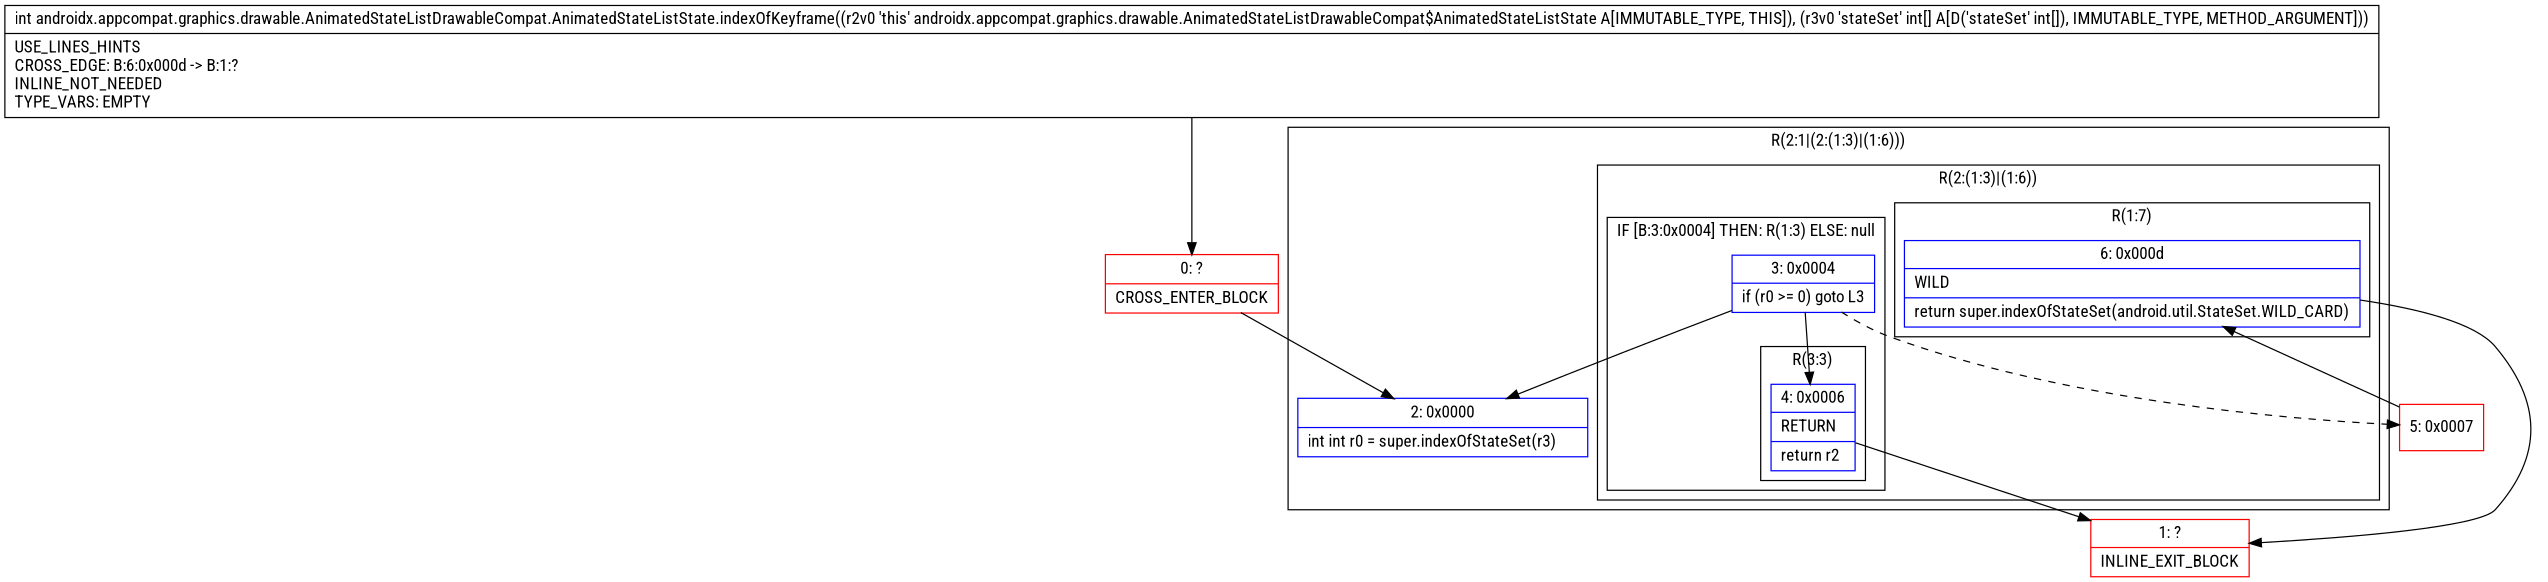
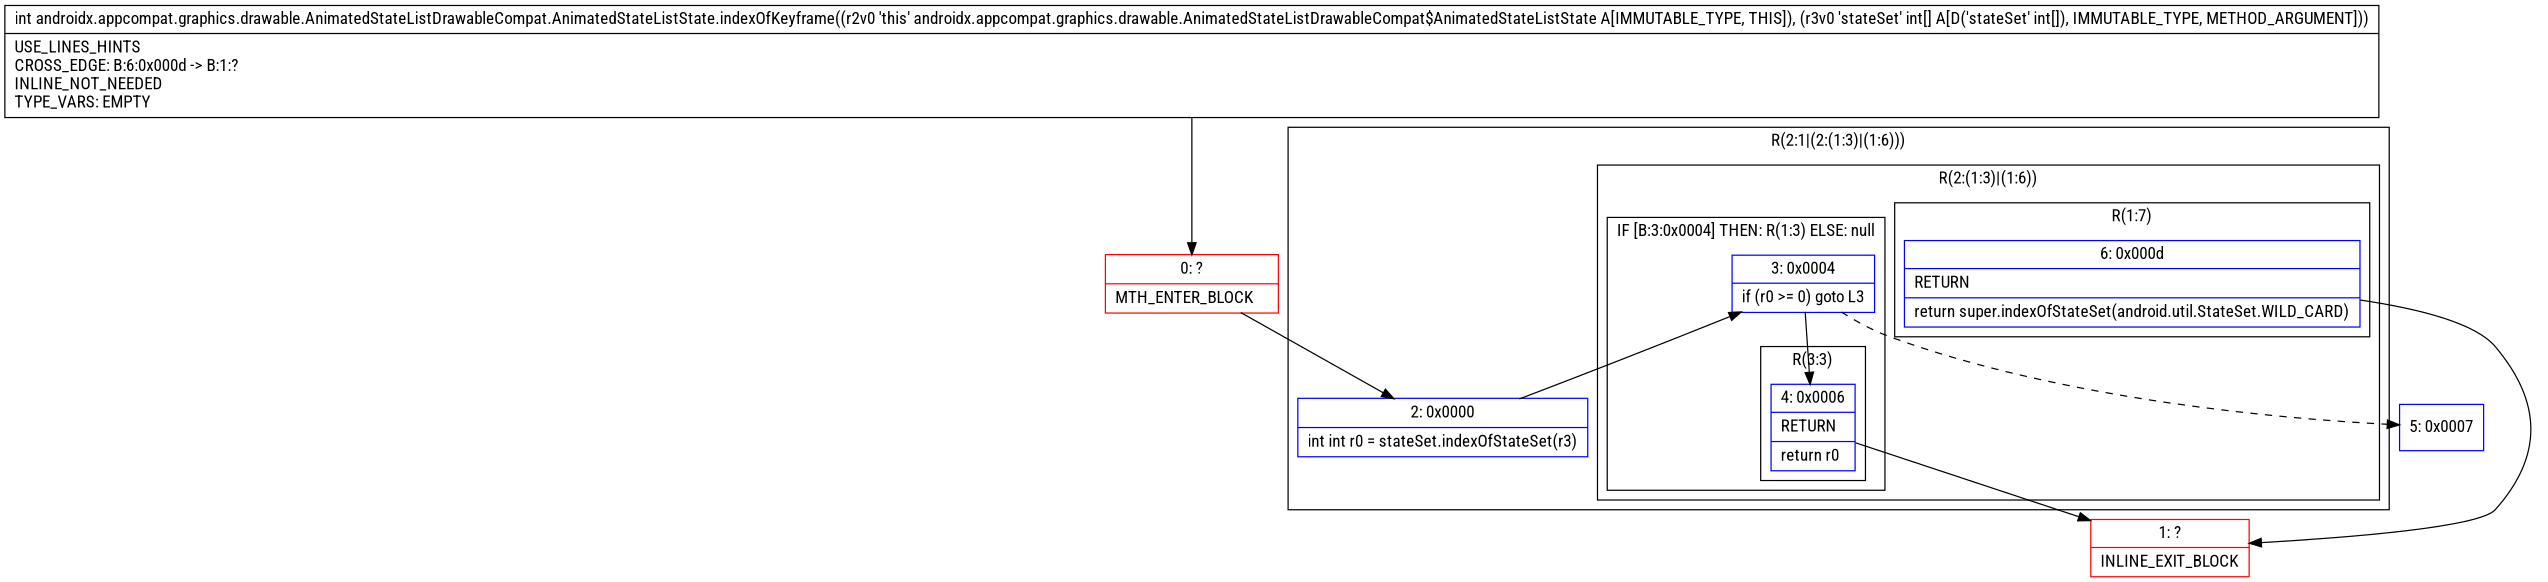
node "6: 0x000d": text "WILD" -> "RETURN"
node "0: ?": text "CROSS_ENTER_BLOCK" -> "MTH_ENTER_BLOCK"
edge "3: 0x0004" -> "2: 0x0000": reversed
edge "5: 0x0007" -> "6: 0x000d": removed
node "5: 0x0007": color red -> blue
node "2: 0x0000": text "int int r0 = super.indexOfStateSet(r3)" -> "int int r0 = stateSet.indexOfStateSet(r3)"
node "4: 0x0006": text "return r2" -> "return r0"
